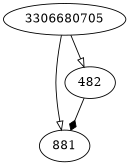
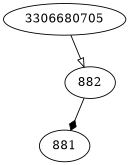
edge "3306680705" -> "881": removed
node "482": label "482" -> "882"
